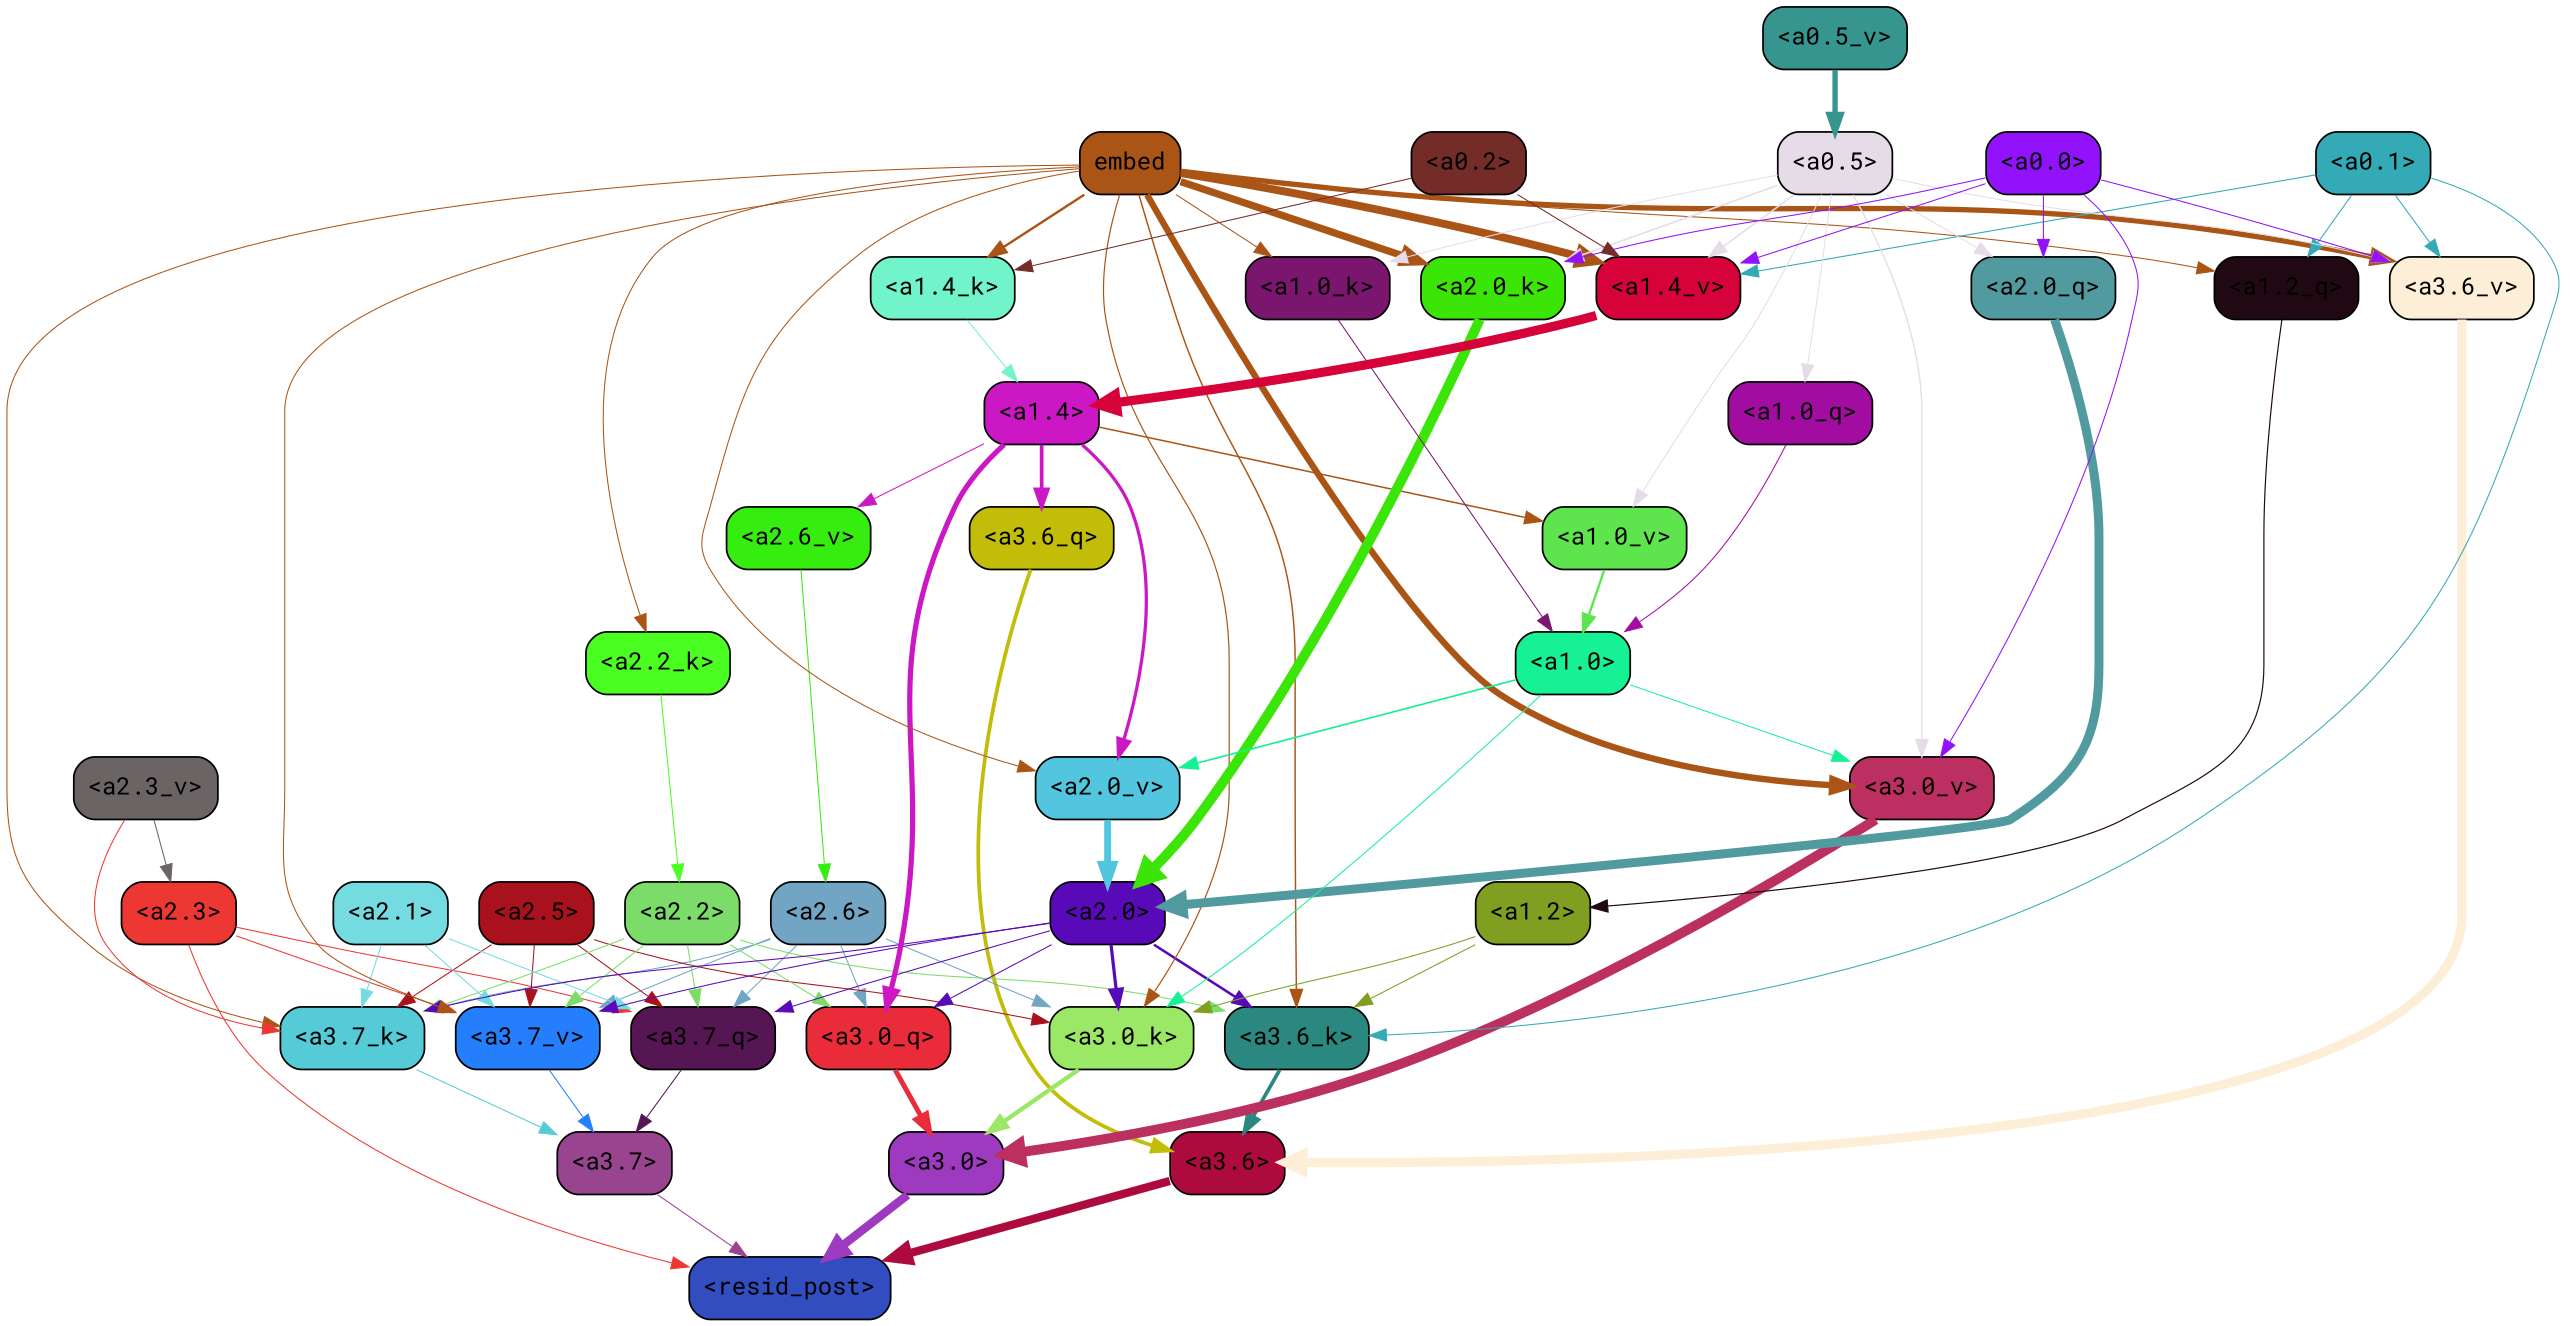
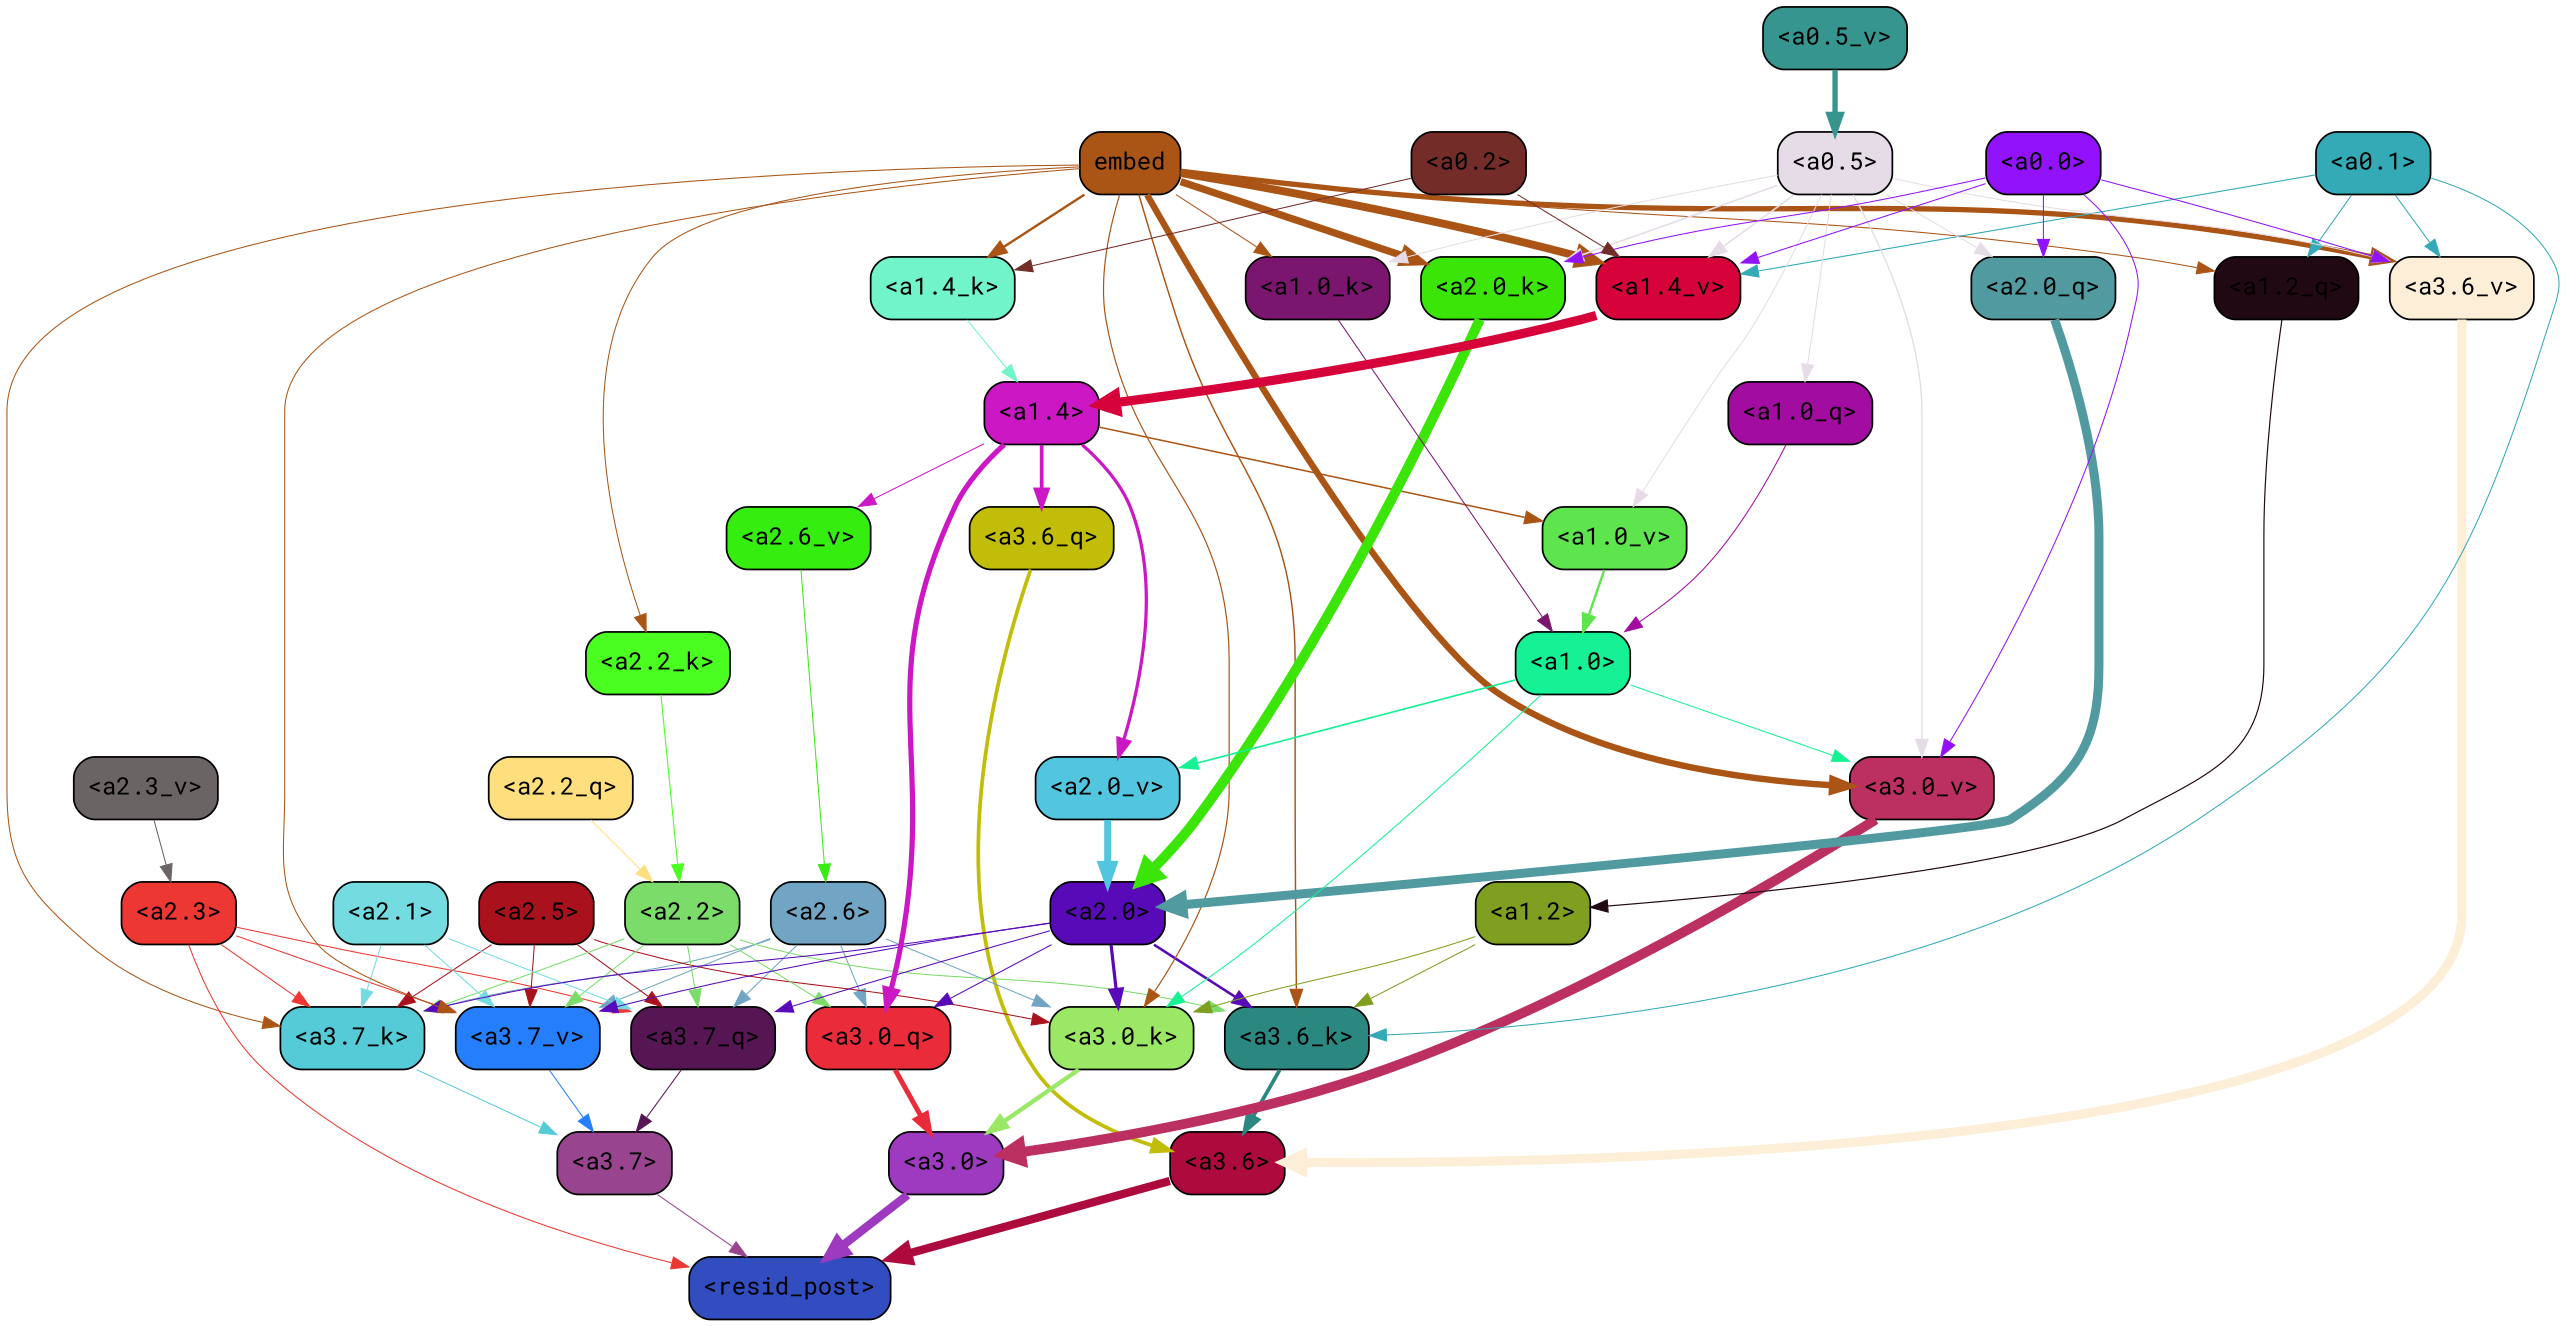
edge "embed" -> "<a2.0_v>": removed
node "<a2.2_q>": added
edge "<a2.3_v>" -> "<a3.7_k>": now "<a2.3>" -> "<a3.7_k>"
